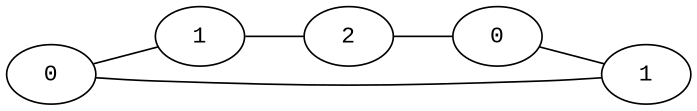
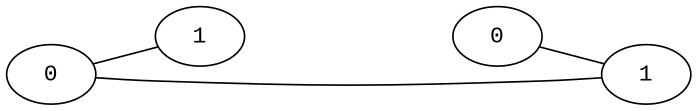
node "2": removed
